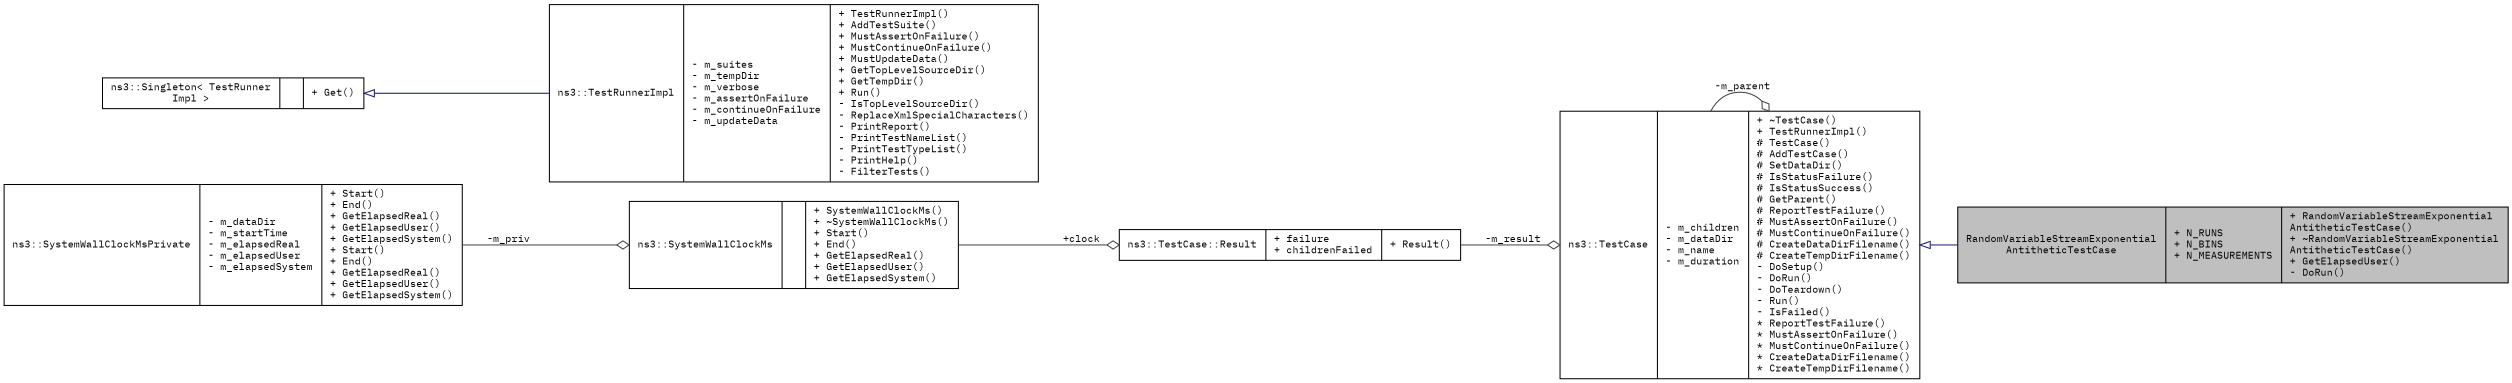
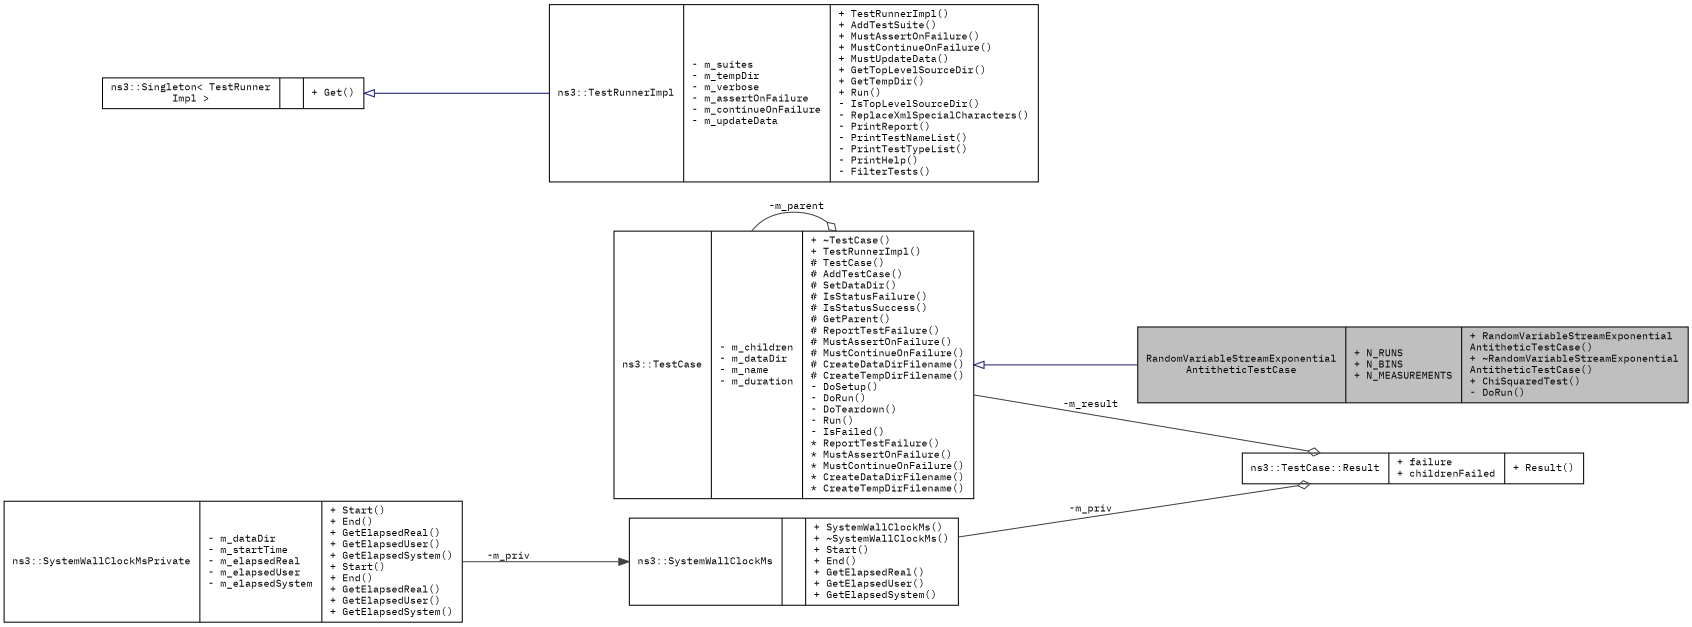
edge "ns3::SystemWallClockMs" -> "ns3::TestCase::Result": label " +clock" -> " -m_priv"
edge "ns3::SystemWallClockMsPrivate" -> "ns3::SystemWallClockMs": arrowhead odiamond -> normal
edge "ns3::TestCase::Result" -> "ns3::TestCase": reversed
node "RandomVariableStreamExponential": text "+ GetElapsedUser()" -> "+ ChiSquaredTest()"
